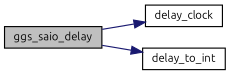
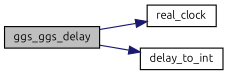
node "delay_clock": label "delay_clock" -> "real_clock"
node "ggs_saio_delay": label "ggs_saio_delay" -> "ggs_ggs_delay"
